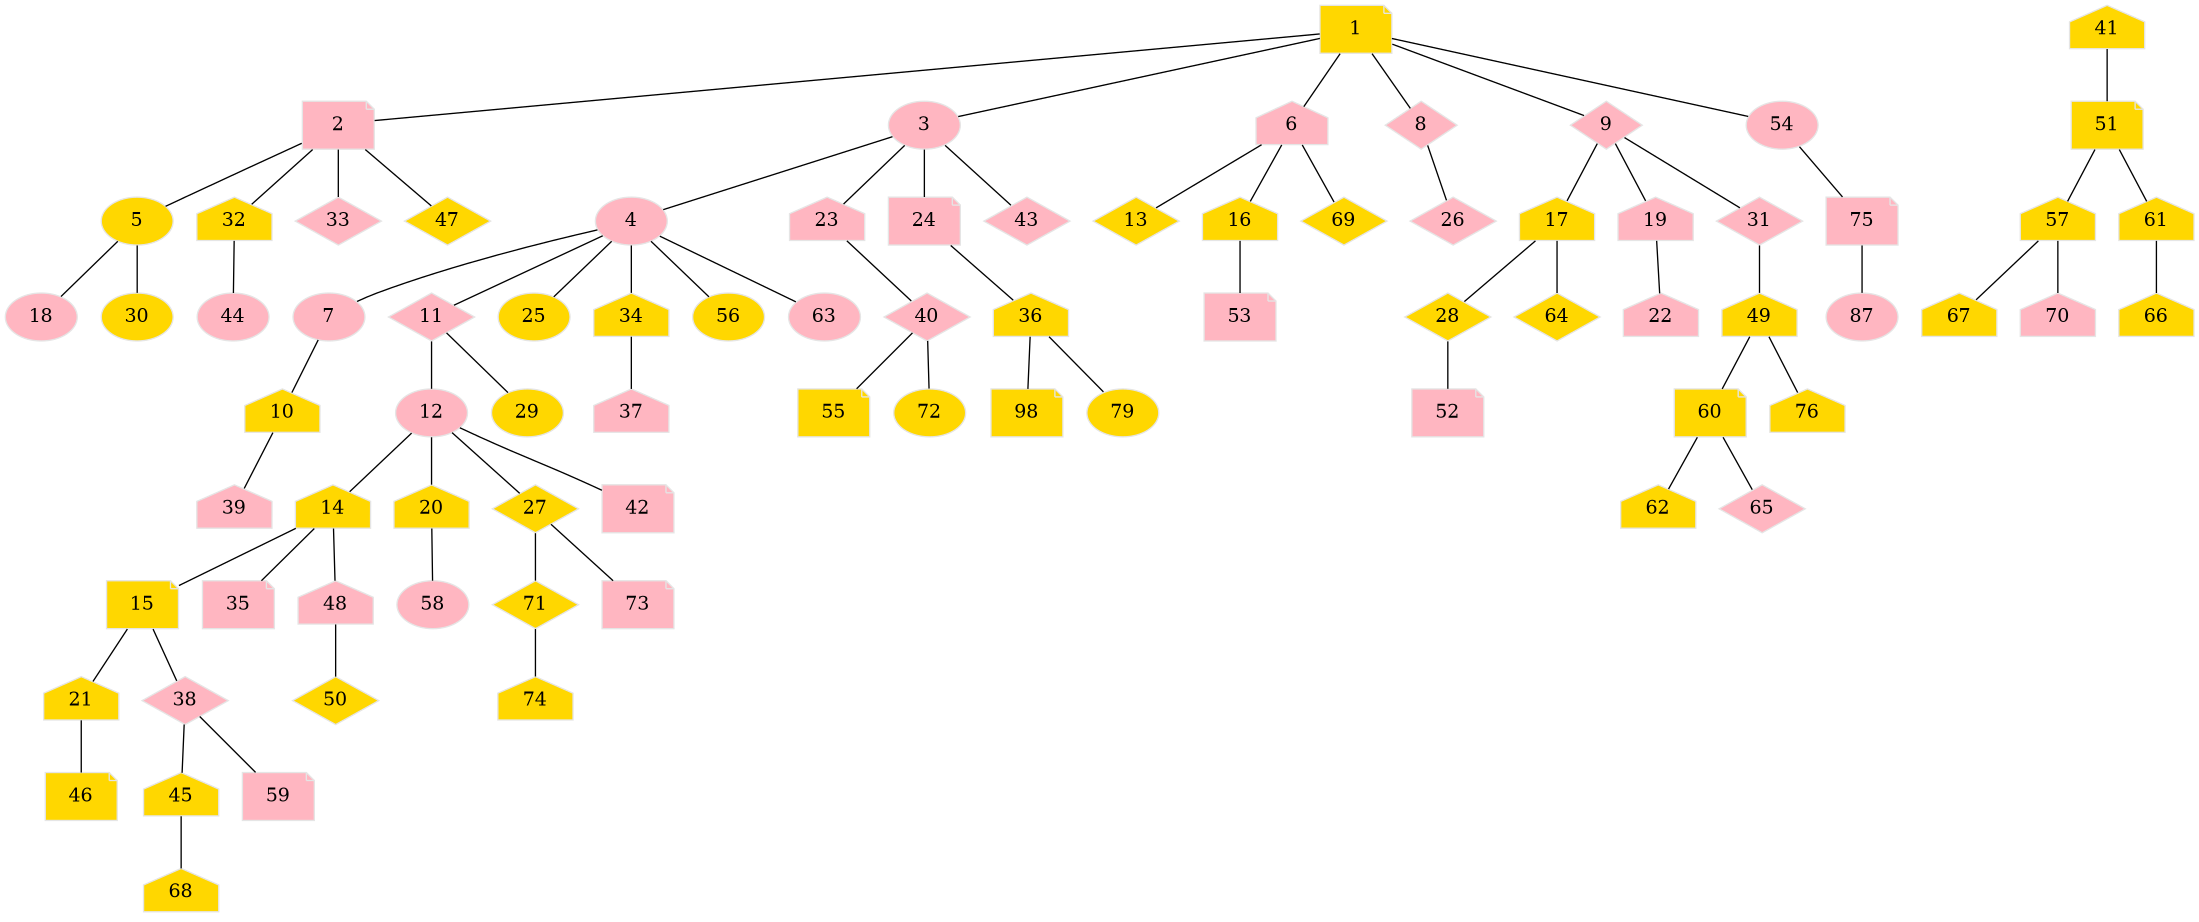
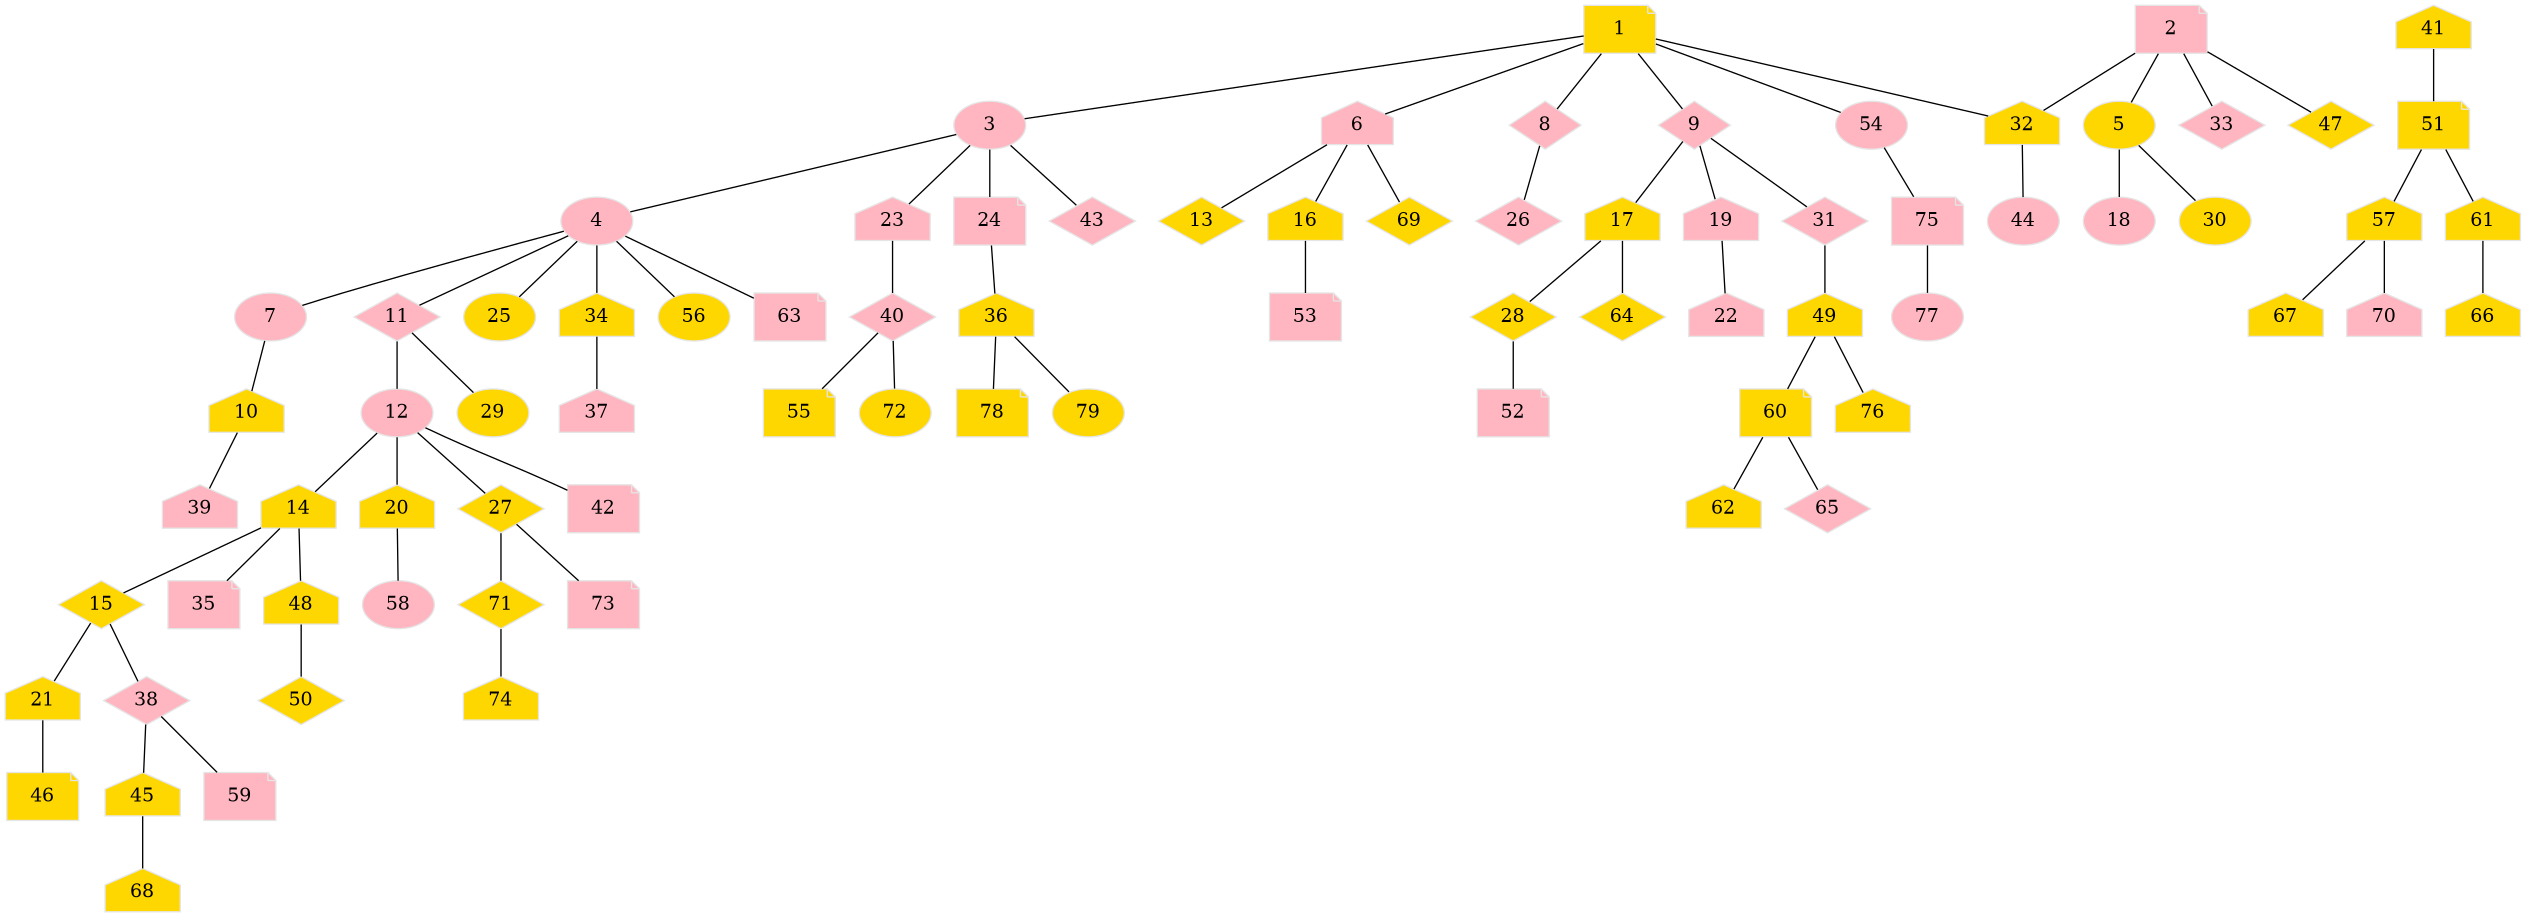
edge "1" -- "2": now "1" -- "32"
node "63": shape ellipse -> note
node "87": label "87" -> "77"
node "98": label "98" -> "78"
node "15": shape note -> diamond
node "48": fillcolor lightpink -> gold
